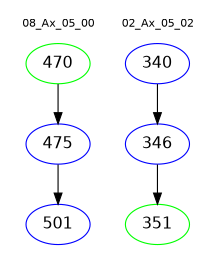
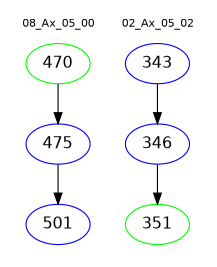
node "340": label "340" -> "343"
